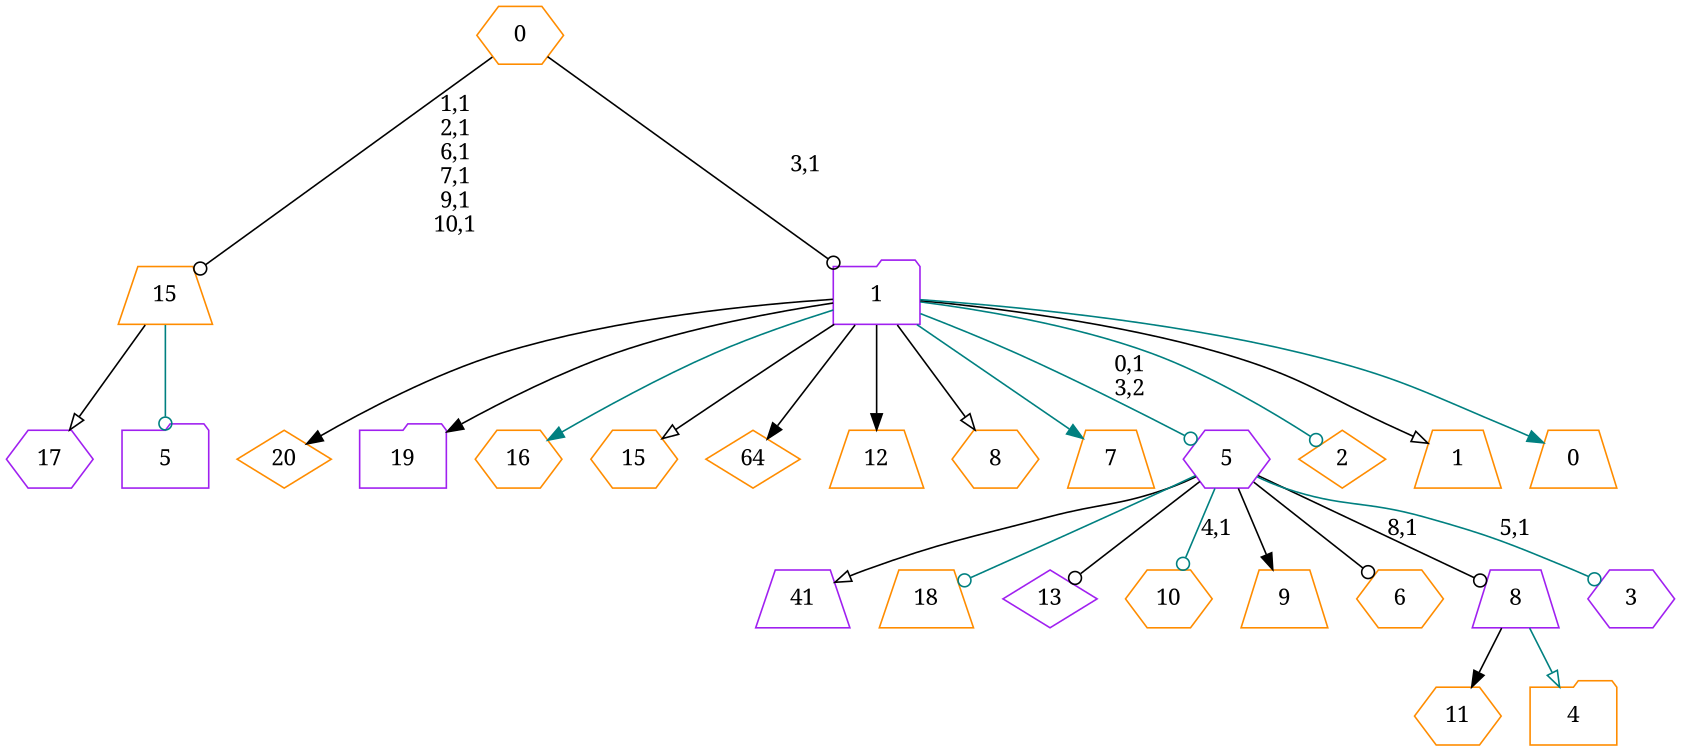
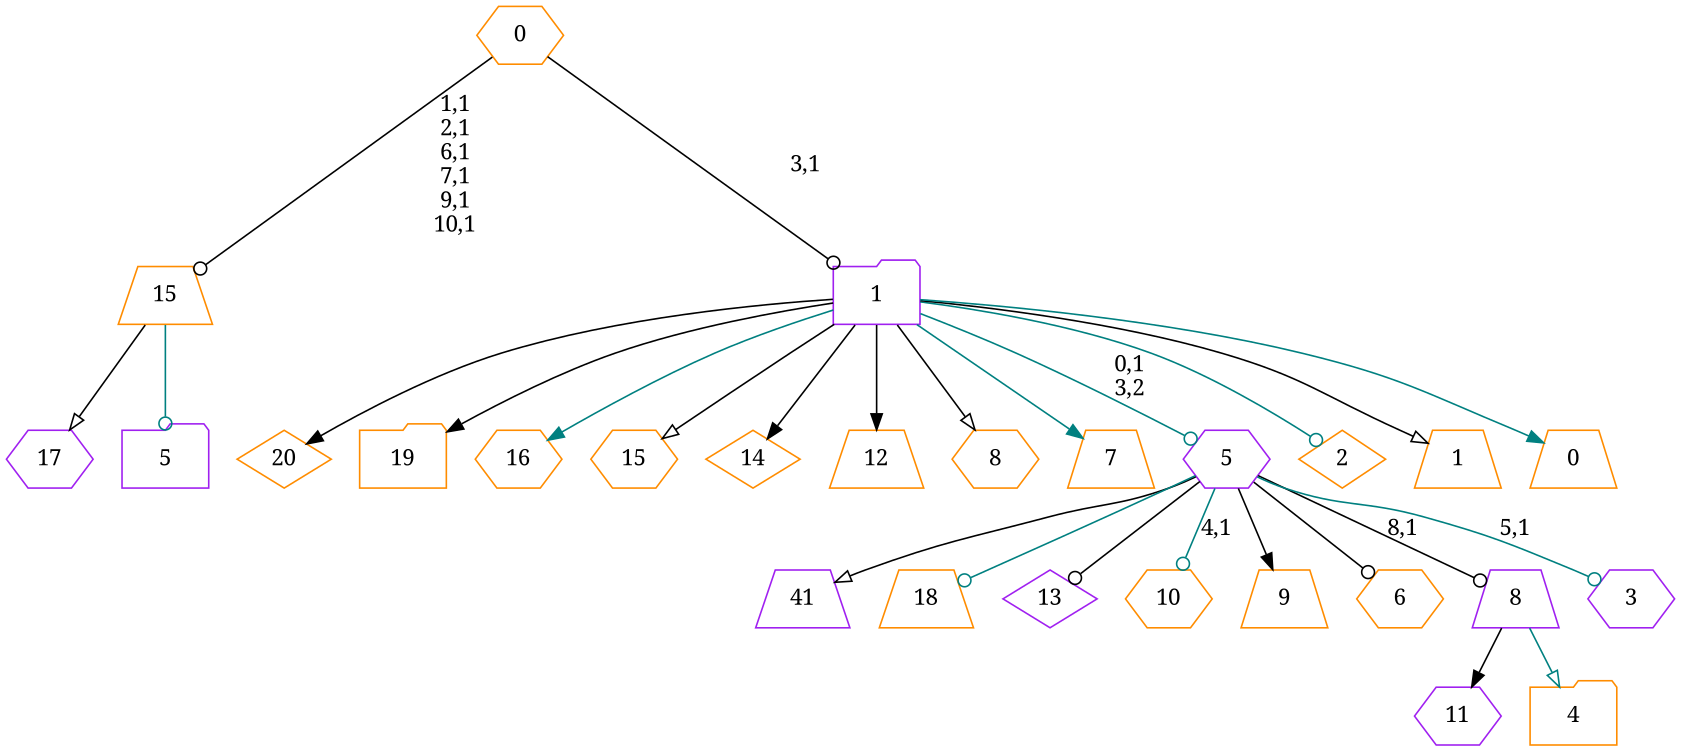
node "19": color purple -> darkorange
node "64": label "64" -> "14"
node "11": color darkorange -> purple
